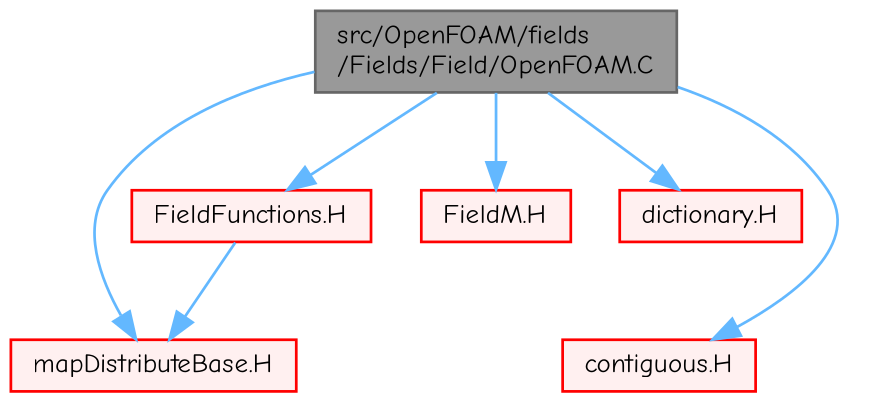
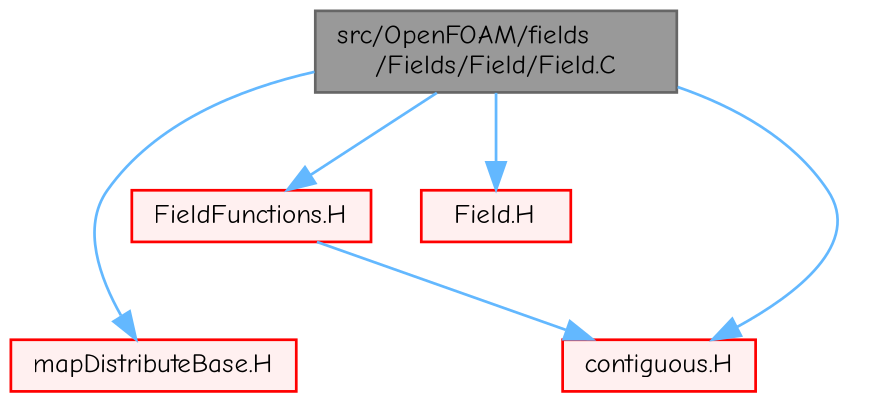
node "src/OpenFOAM/fields /Fields/Field/OpenFOAM.C": label "src/OpenFOAM/fields /Fields/Field/OpenFOAM.C" -> "src/OpenFOAM/fields /Fields/Field/Field.C"
node "FieldM.H": label "FieldM.H" -> "Field.H"
node "dictionary.H": removed
edge "FieldFunctions.H" -> "mapDistributeBase.H": now "FieldFunctions.H" -> "contiguous.H"
